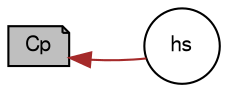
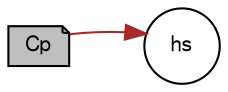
edge "hs" -> "Cp": reversed
